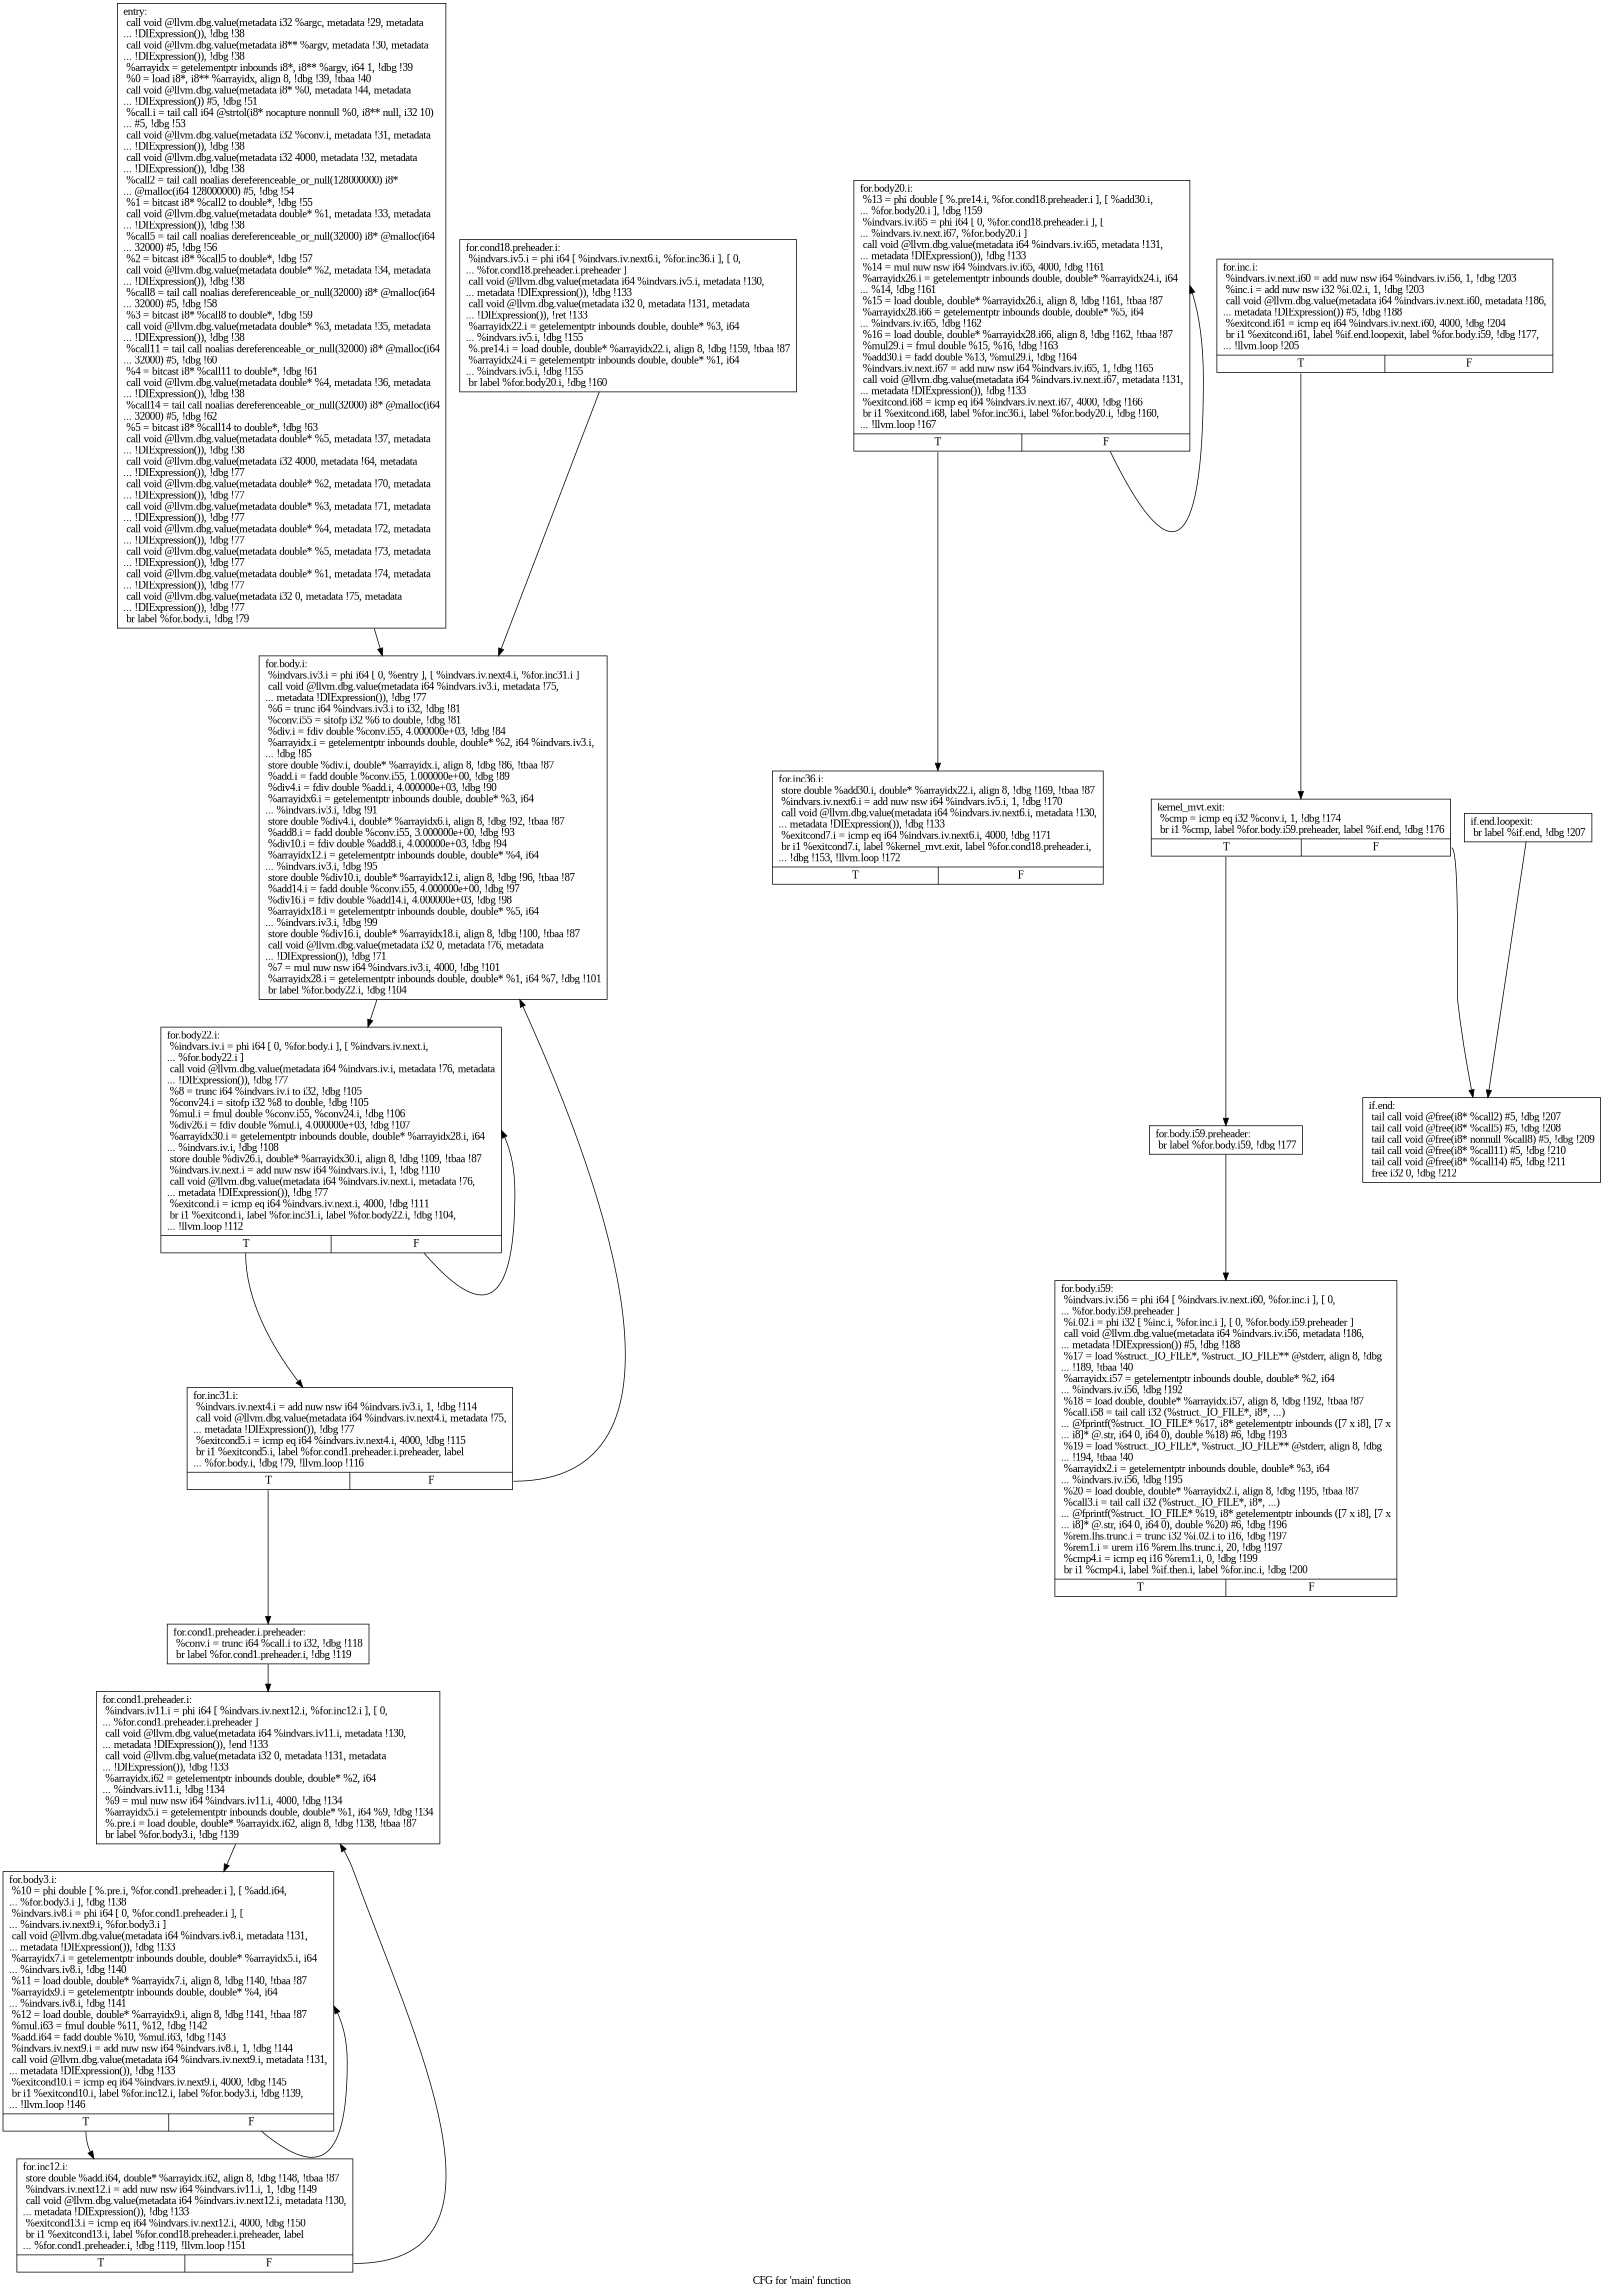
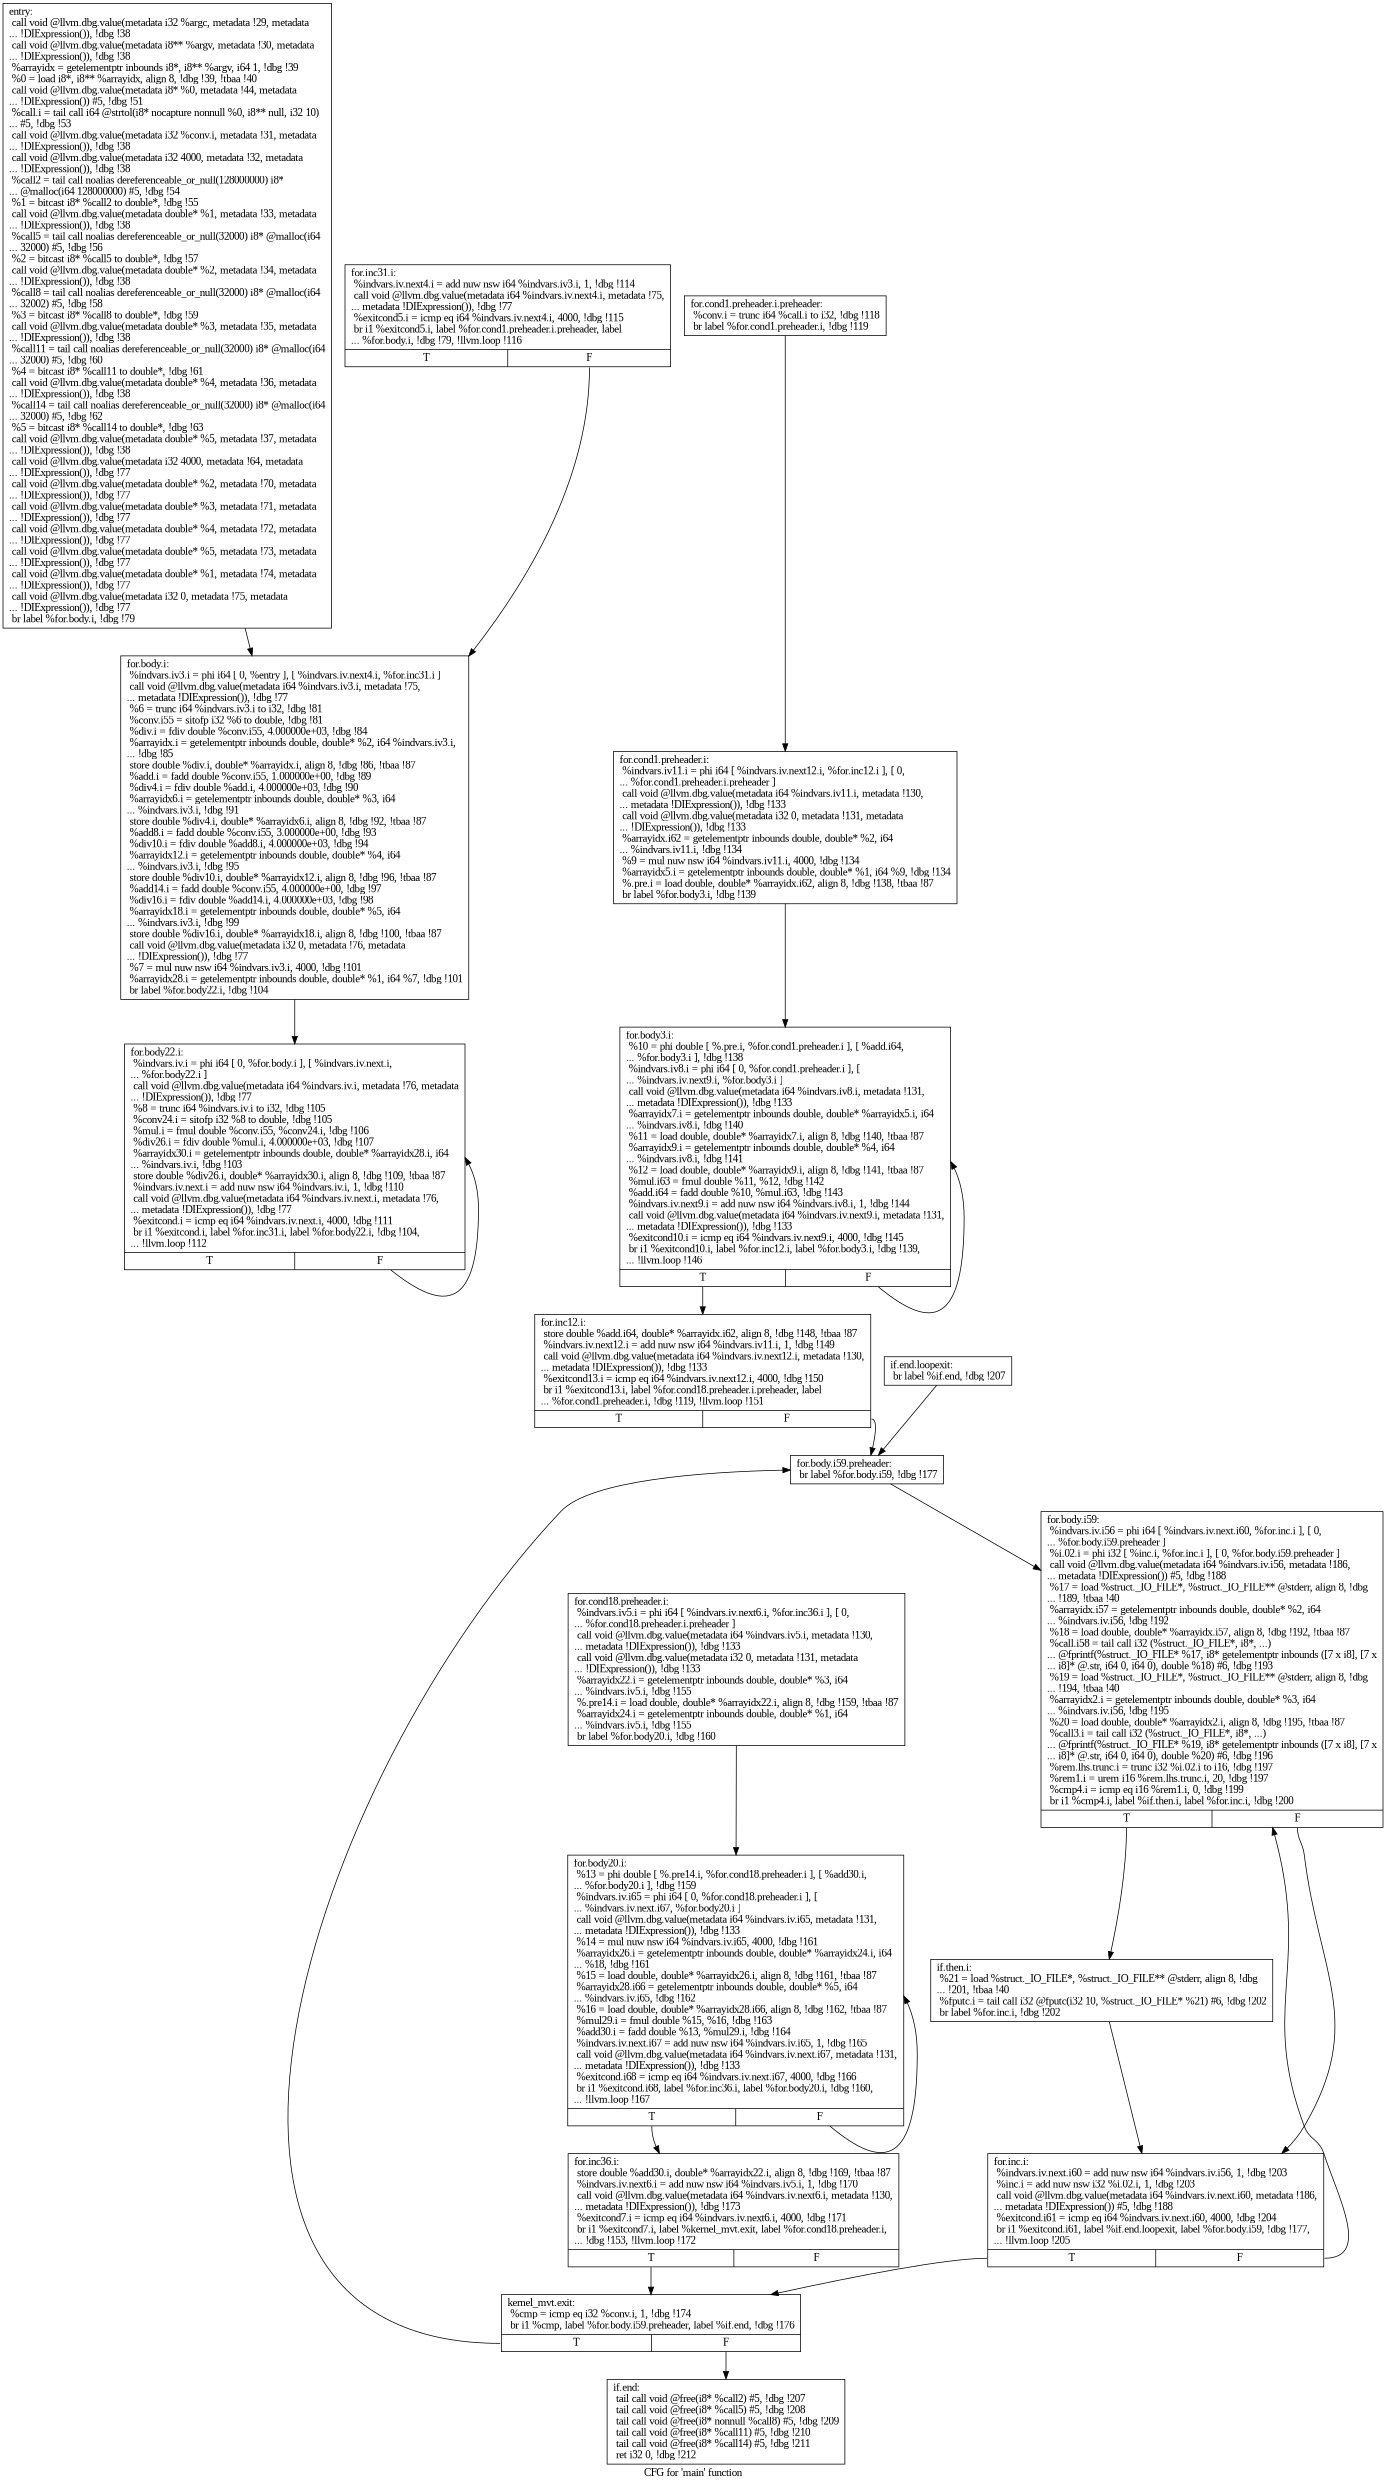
node "for.body20.i:": text "... %14, !dbg !161" -> "... %18, !dbg !161"
node "entry:": text "... 32000) #5, !dbg !58" -> "... 32002) #5, !dbg !58"
node "for.cond18.preheader.i:": text "... !DIExpression()), !ret !133" -> "... !DIExpression()), !dbg !133"
edge "for.cond18.preheader.i:" -> "for.body.i:": now "for.cond18.preheader.i:" -> "for.body20.i:"
node "for.inc36.i:": text "... metadata !DIExpression()), !dbg !133" -> "... metadata !DIExpression()), !dbg !173"
node "for.body.i:": text "... !DIExpression()), !dbg !71" -> "... !DIExpression()), !dbg !77"
edge "if.end.loopexit:" -> "if.end:": now "if.end.loopexit:" -> "for.body.i59.preheader:"
node "for.body22.i:": text "... %indvars.iv.i, !dbg !108" -> "... %indvars.iv.i, !dbg !103"
node "if.end:": text "free i32 0, !dbg !212" -> "ret i32 0, !dbg !212"
edge "for.body22.i:" -> "for.inc31.i:": removed
edge "for.inc31.i:" -> "for.cond1.preheader.i.preheader:": removed
node "for.cond1.preheader.i:": text "... metadata !DIExpression()), !end !133" -> "... metadata !DIExpression()), !dbg !133"
node "if.then.i:": added
edge "for.body.i59:" -> "for.inc.i:": added
edge "for.inc.i:" -> "for.body.i59:": added
edge "for.inc12.i:" -> "for.cond1.preheader.i:": now "for.inc12.i:" -> "for.body.i59.preheader:"
edge "for.inc36.i:" -> "kernel_mvt.exit:": added
